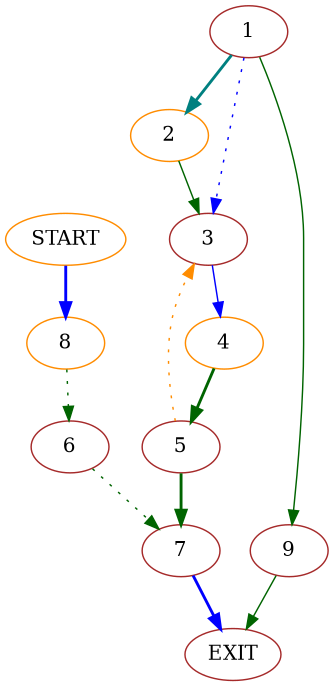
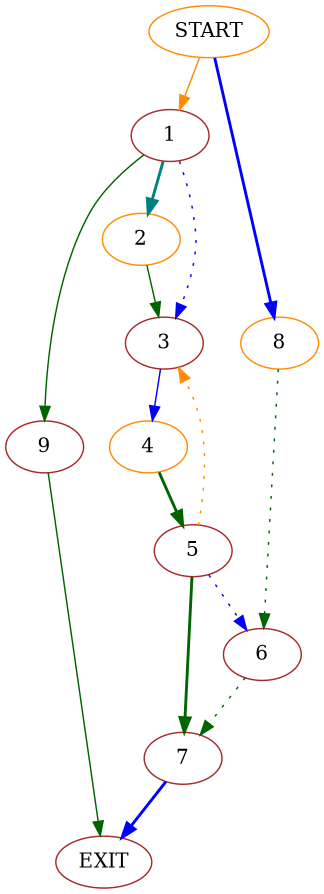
edge "START" -> "1": added
edge "5" -> "6": added
